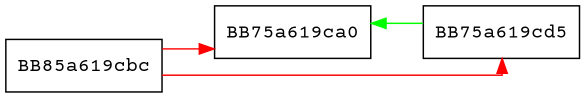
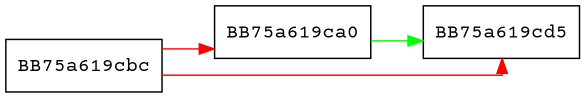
edge "BB75a619cd5" -> "BB75a619ca0": reversed
node "BB85a619cbc": label "BB85a619cbc" -> "BB75a619cbc"
